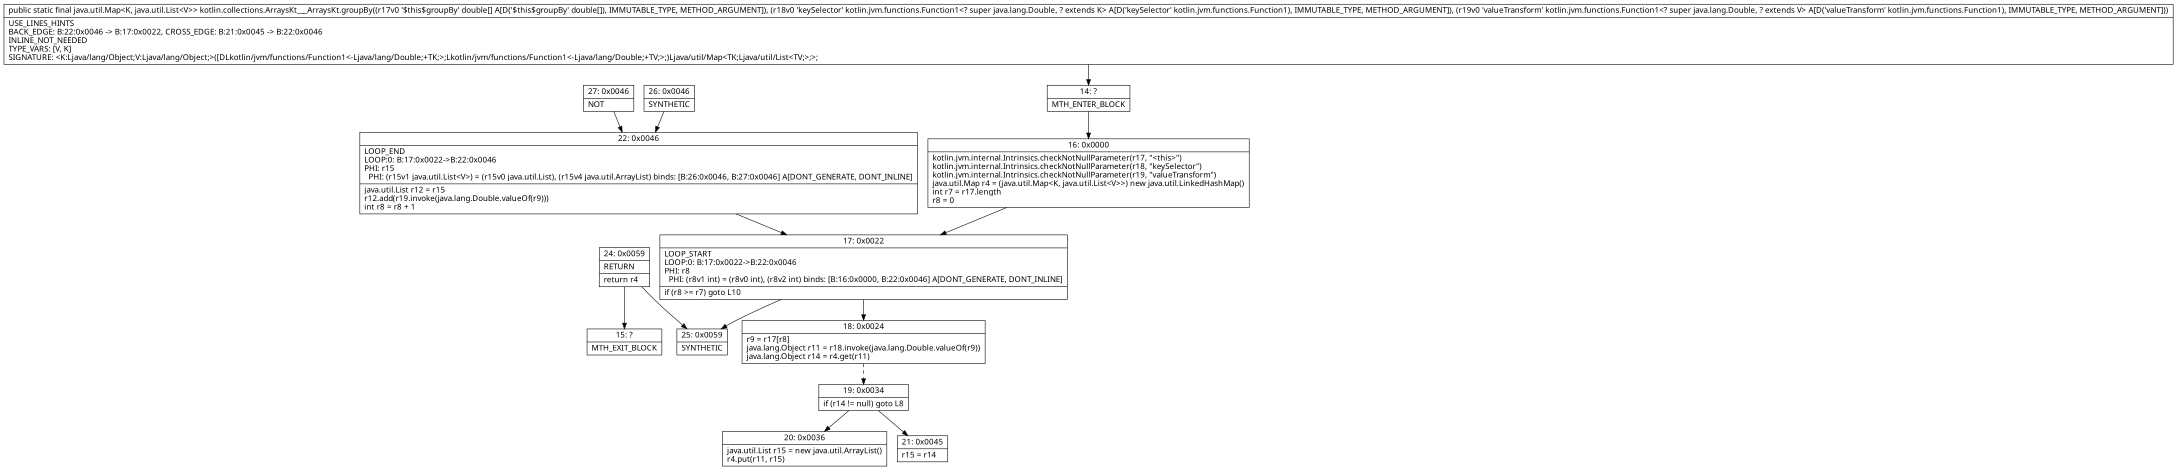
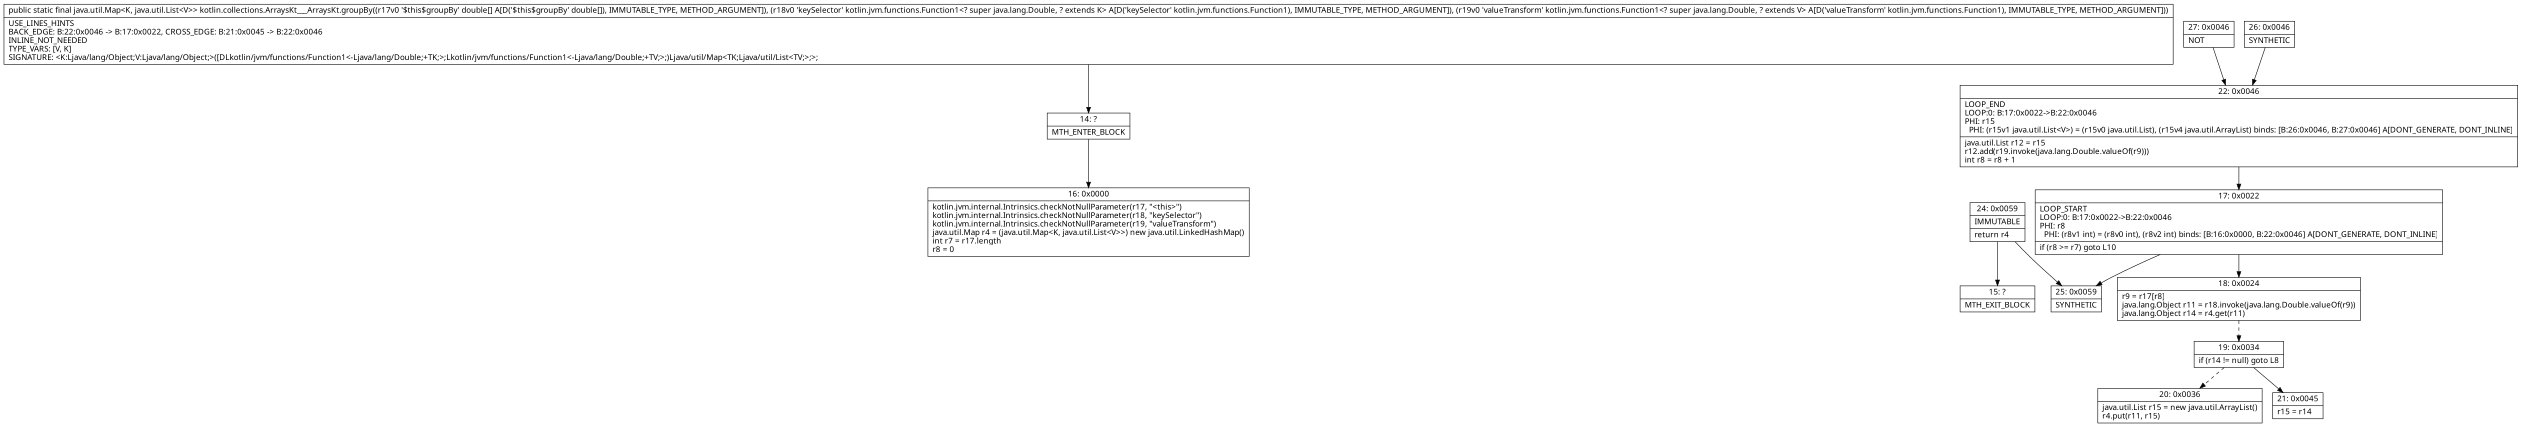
edge "16: 0x0000" -> "17: 0x0022": removed
node "24: 0x0059": text "RETURN" -> "IMMUTABLE"
edge "19: 0x0034" -> "20: 0x0036": style solid -> dashed
